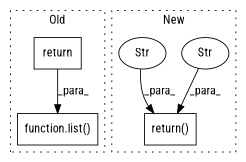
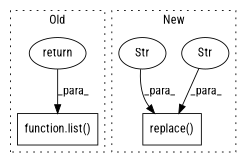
node "return": shape box -> ellipse
node "return()": label "return()" -> "replace()"
